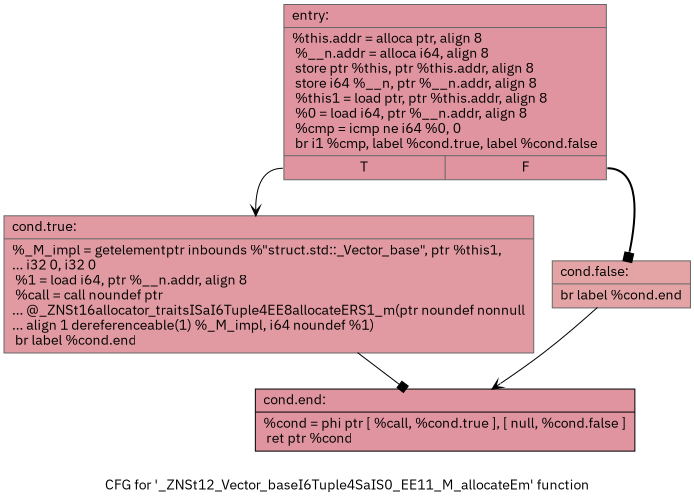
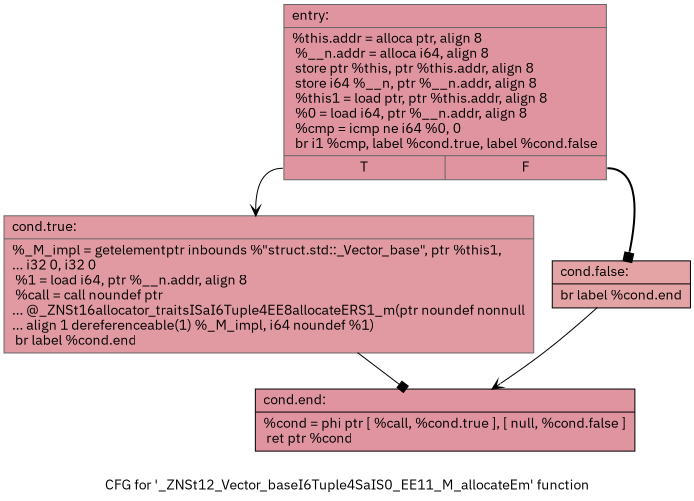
node "cond.false:": color gray40 -> black
